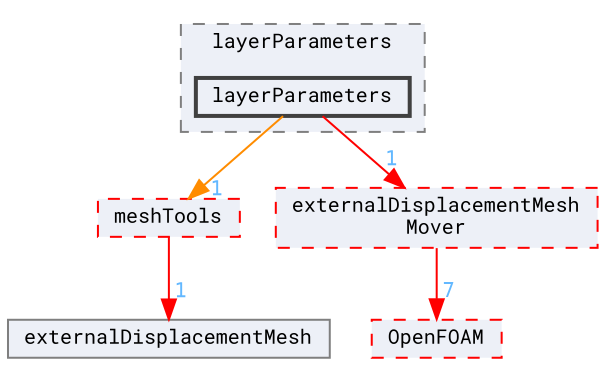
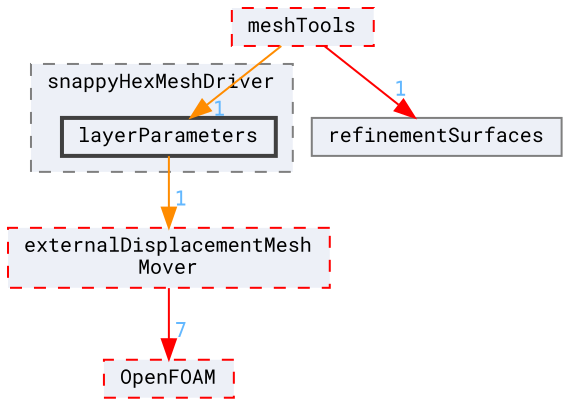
cluster "layerParameters": label "layerParameters" -> "snappyHexMeshDriver"
edge "layerParameters" -> "externalDisplacementMesh Mover": color red -> darkorange
edge "layerParameters" -> "meshTools": reversed
node "externalDisplacementMesh": label "externalDisplacementMesh" -> "refinementSurfaces"
